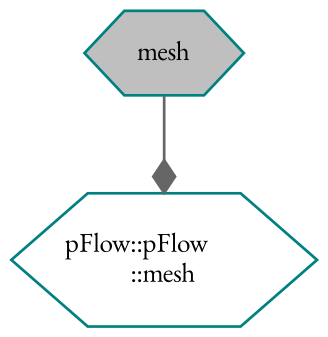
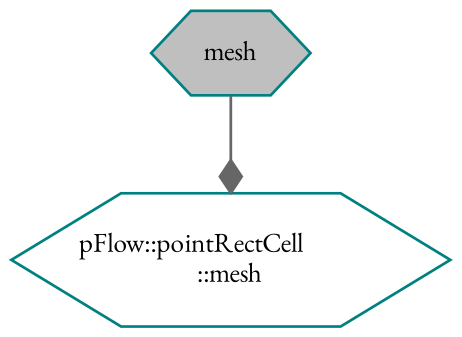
node "pFlow::pFlow ::mesh": label "pFlow::pFlow ::mesh" -> "pFlow::pointRectCell ::mesh"
